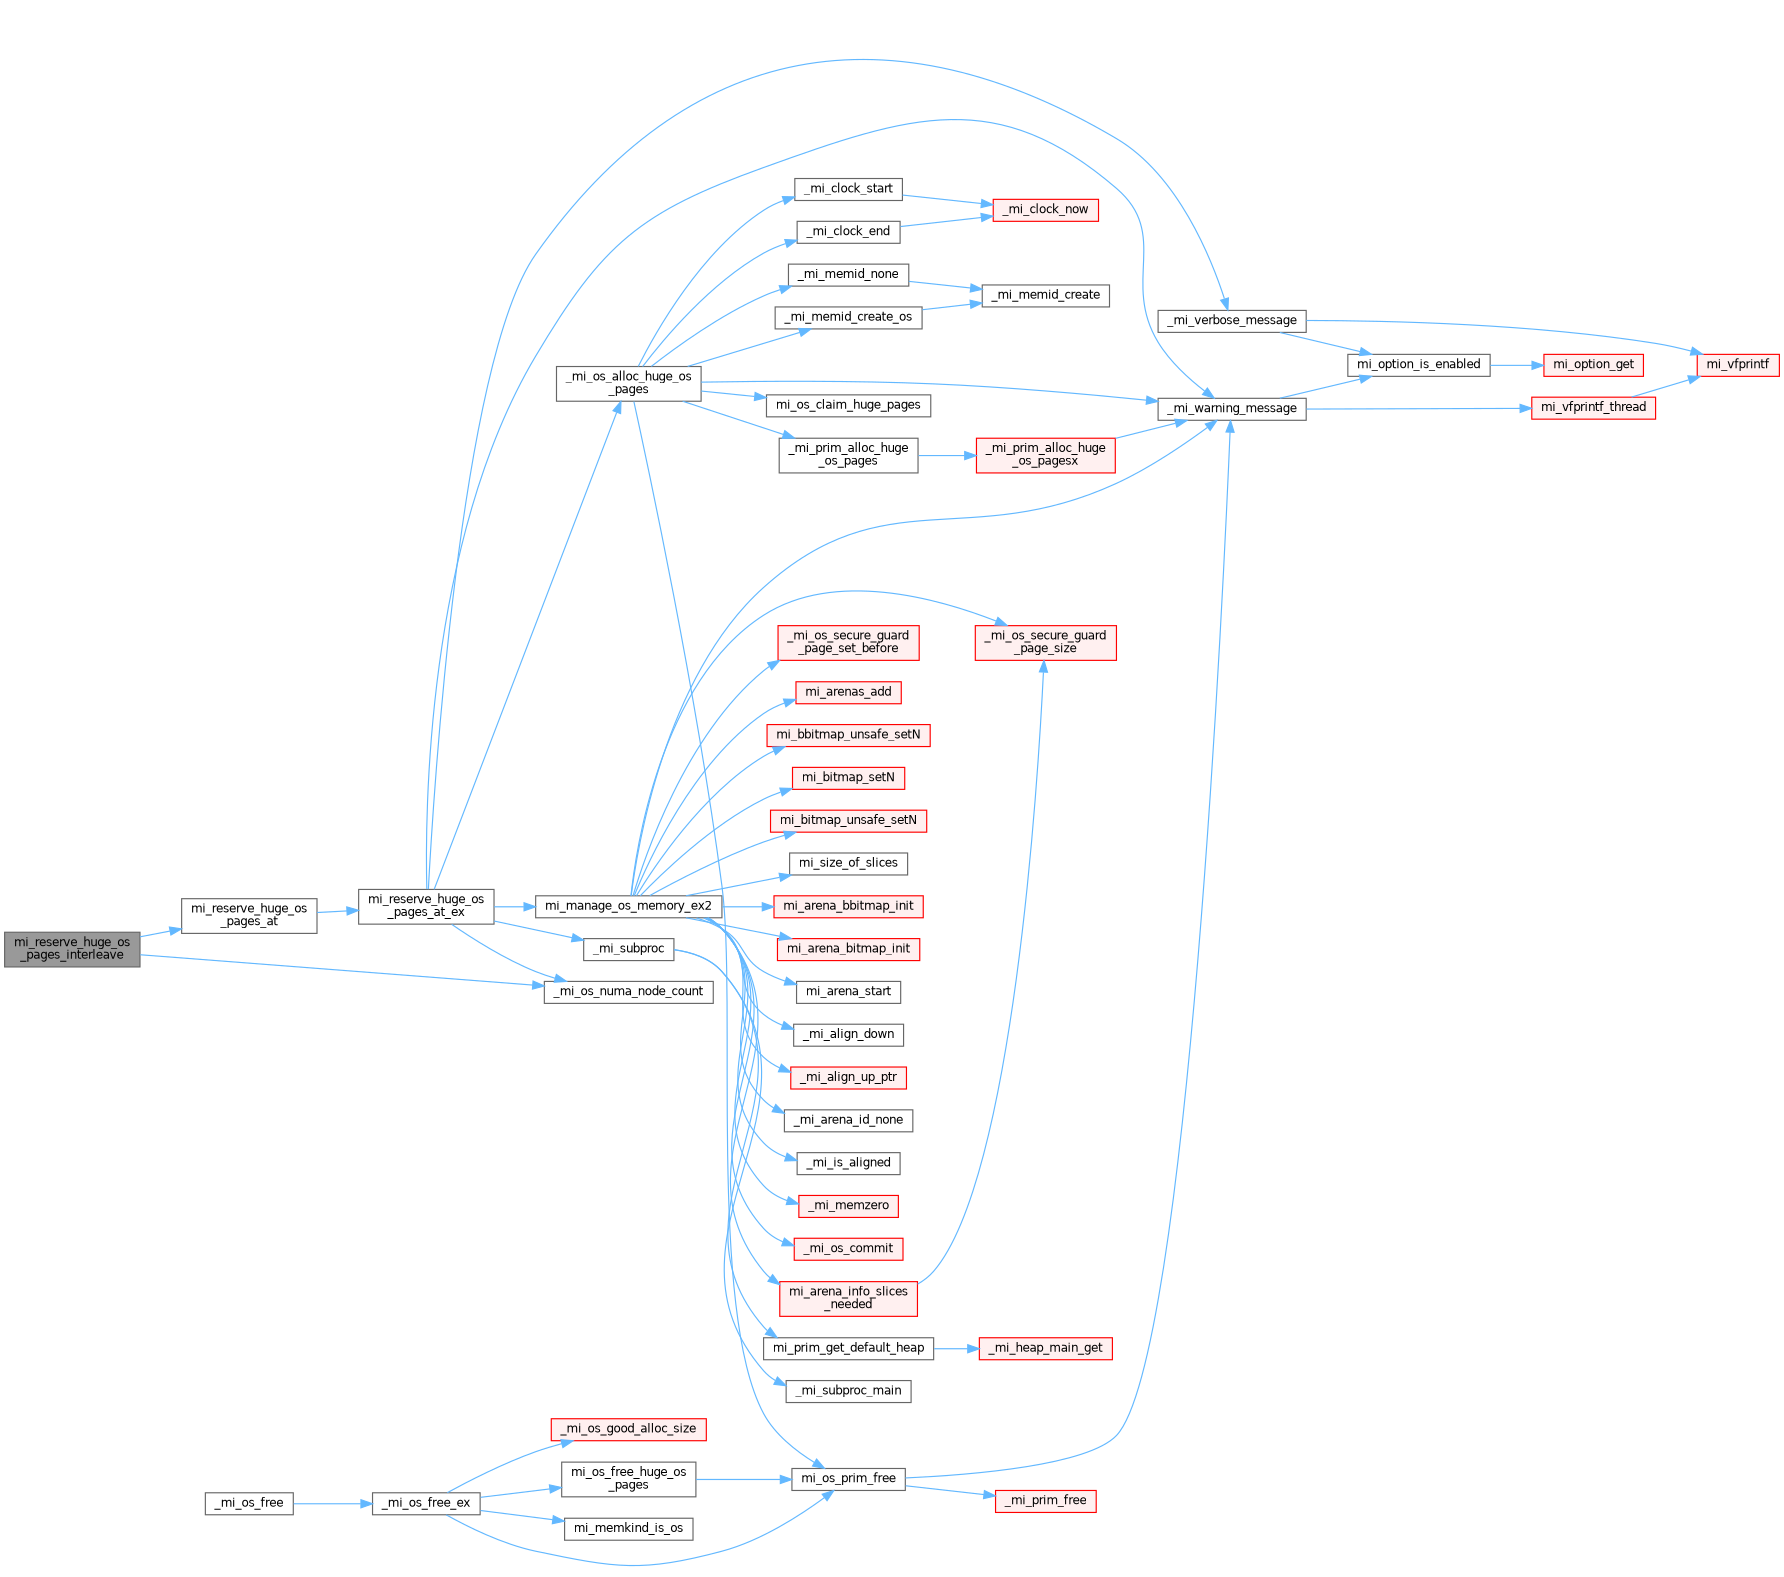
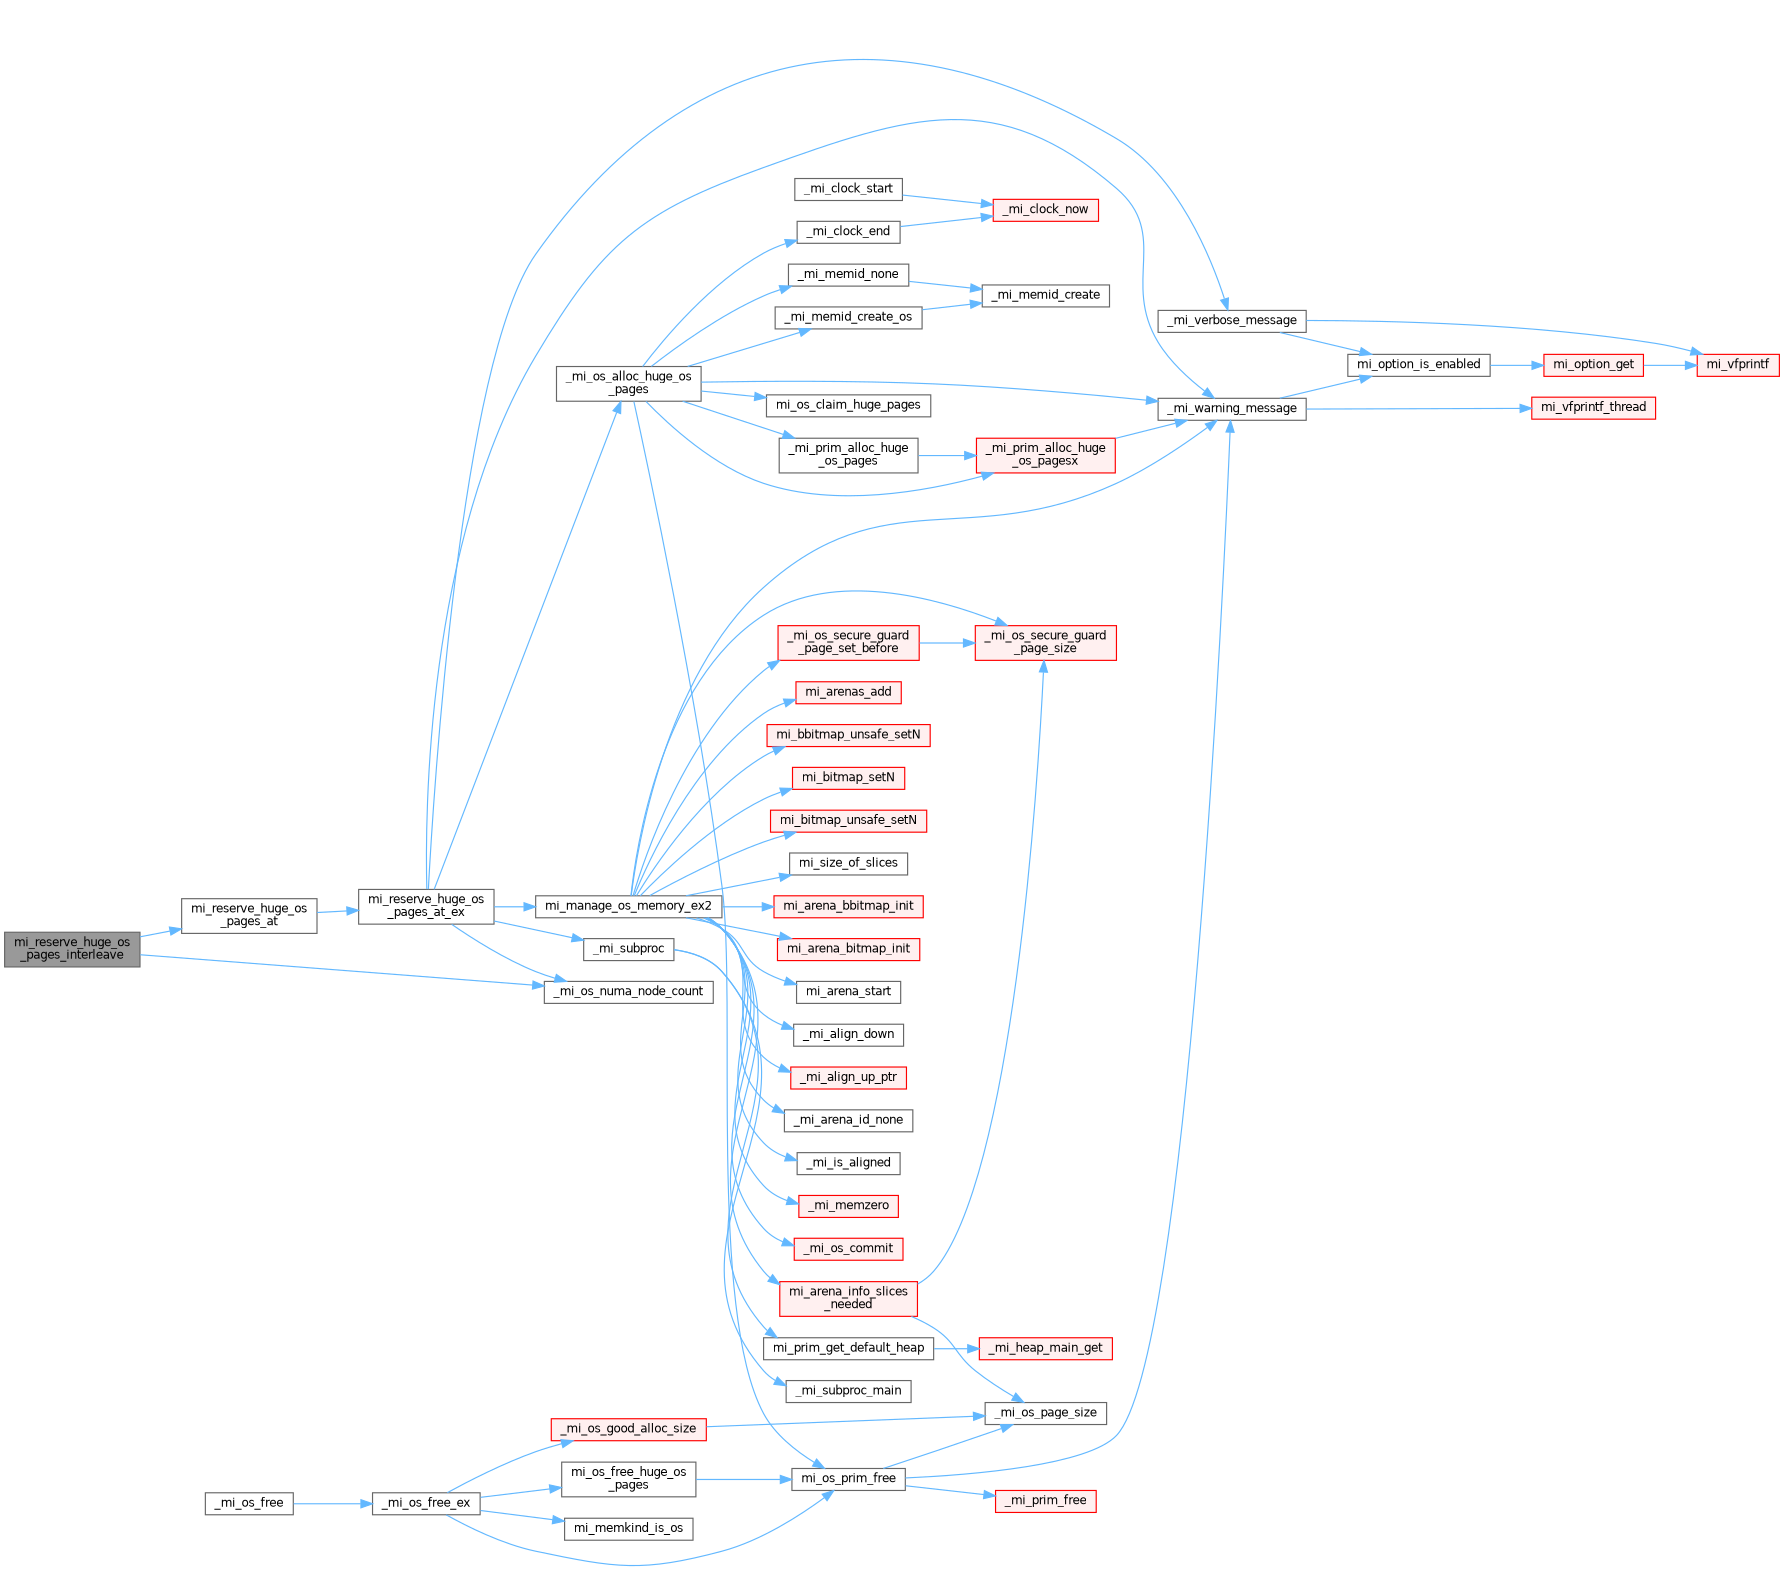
edge "_mi_os_alloc_huge_os _pages" -> "_mi_clock_start": now "_mi_os_alloc_huge_os _pages" -> "_mi_prim_alloc_huge _os_pagesx"
edge "mi_vfprintf_thread" -> "mi_vfprintf": now "mi_option_get" -> "mi_vfprintf"
edge "_mi_os_secure_guard _page_set_before" -> "_mi_os_secure_guard _page_size": added
node "_mi_os_page_size": added
